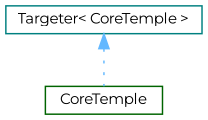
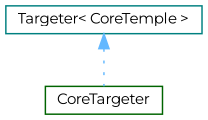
node "CoreTemple": label "CoreTemple" -> "CoreTargeter"
